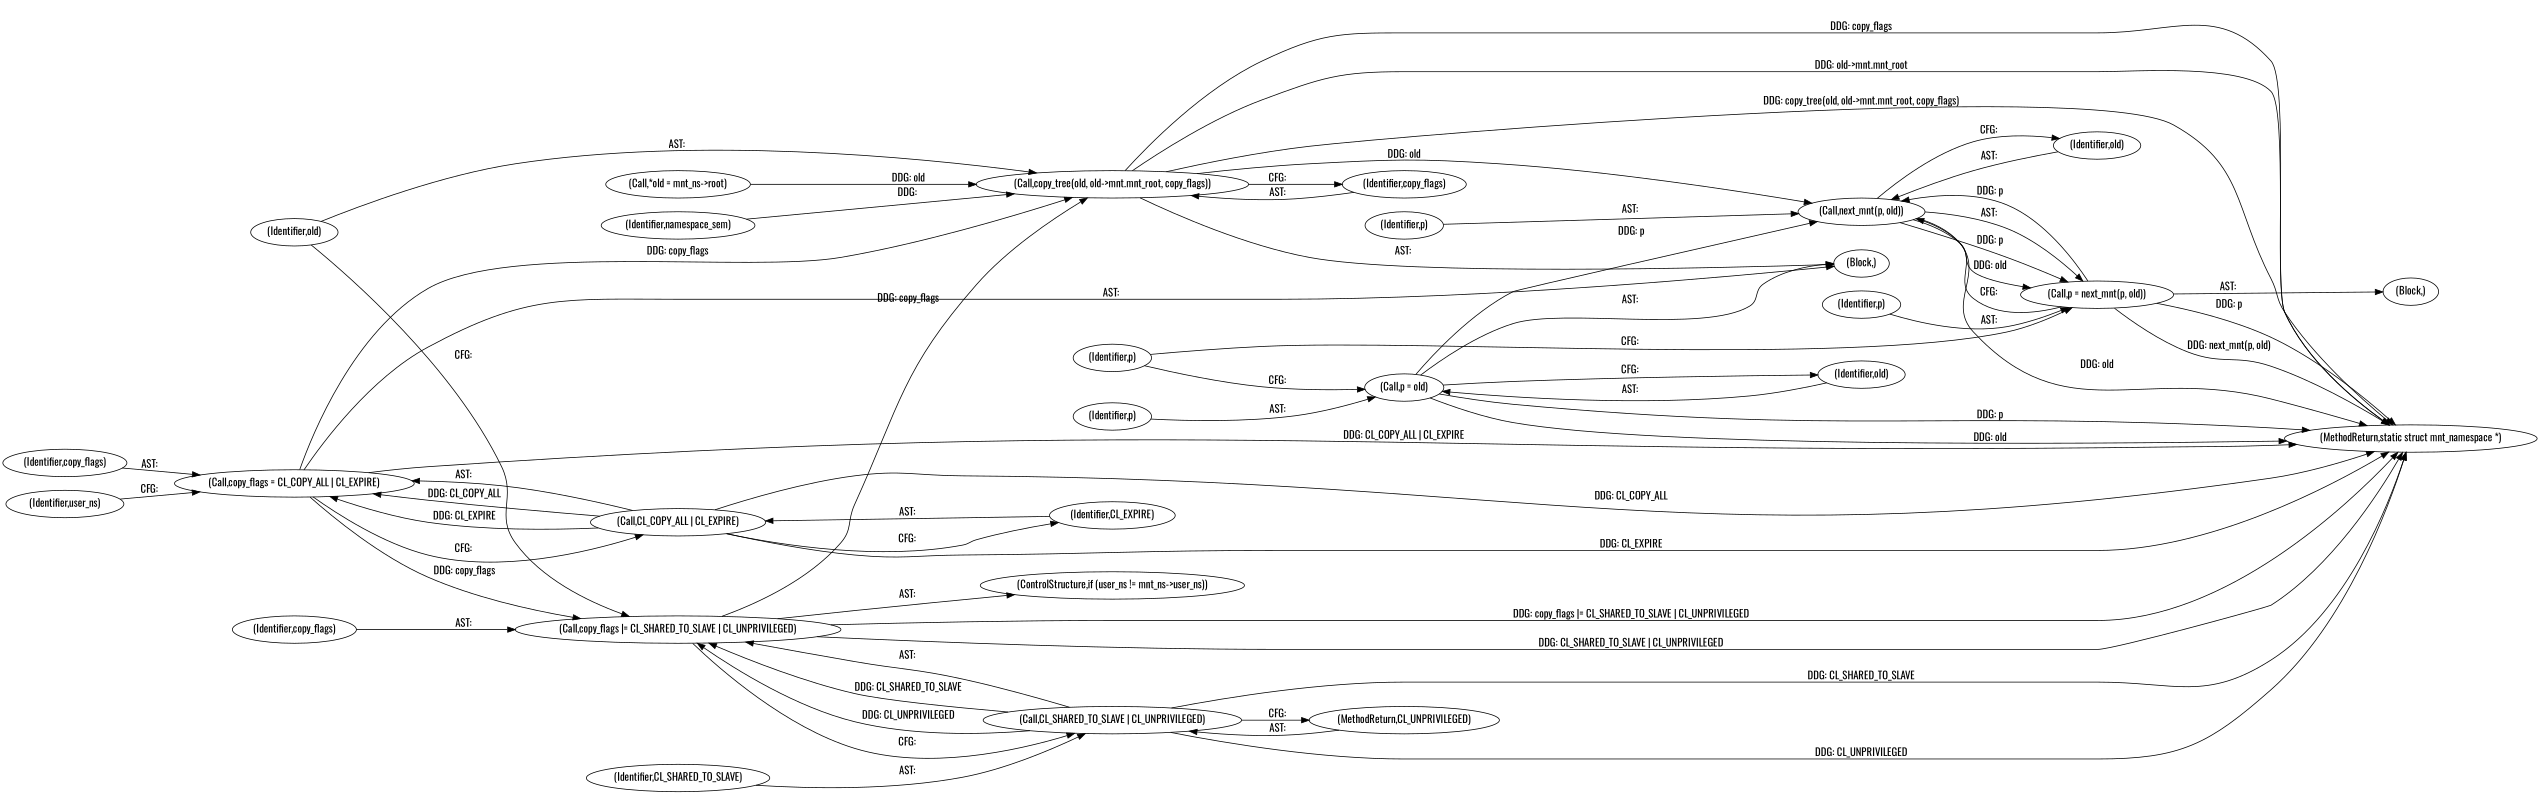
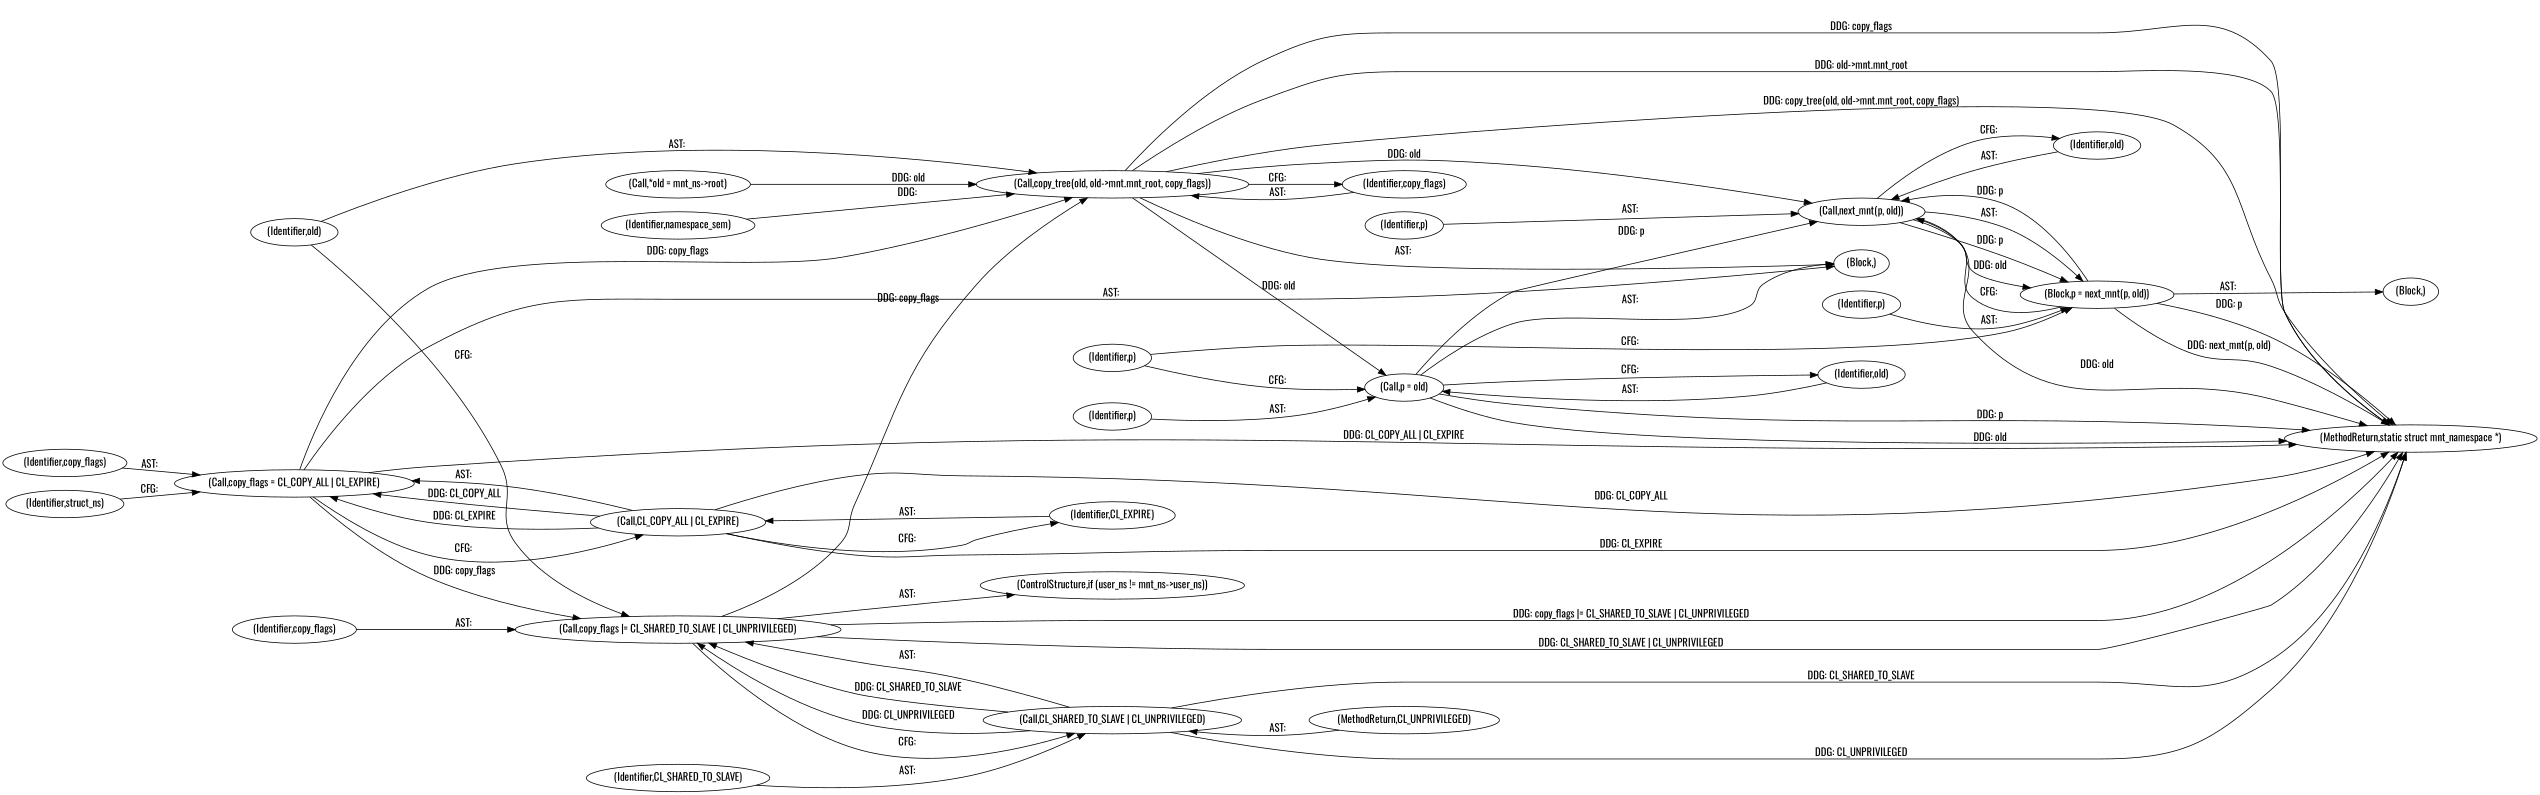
edge "(Call,copy_tree(old, old->mnt.mnt_root, copy_flags))" -> "(Call,p = old)": added, label "DDG: old"
node "(Call,p = next_mnt(p, old))": label "(Call,p = next_mnt(p, old))" -> "(Block,p = next_mnt(p, old))"
node "(Identifier,user_ns)": label "(Identifier,user_ns)" -> "(Identifier,struct_ns)"
edge "(Call,CL_SHARED_TO_SLAVE | CL_UNPRIVILEGED)" -> "(MethodReturn,CL_UNPRIVILEGED)": removed, label "CFG:"
